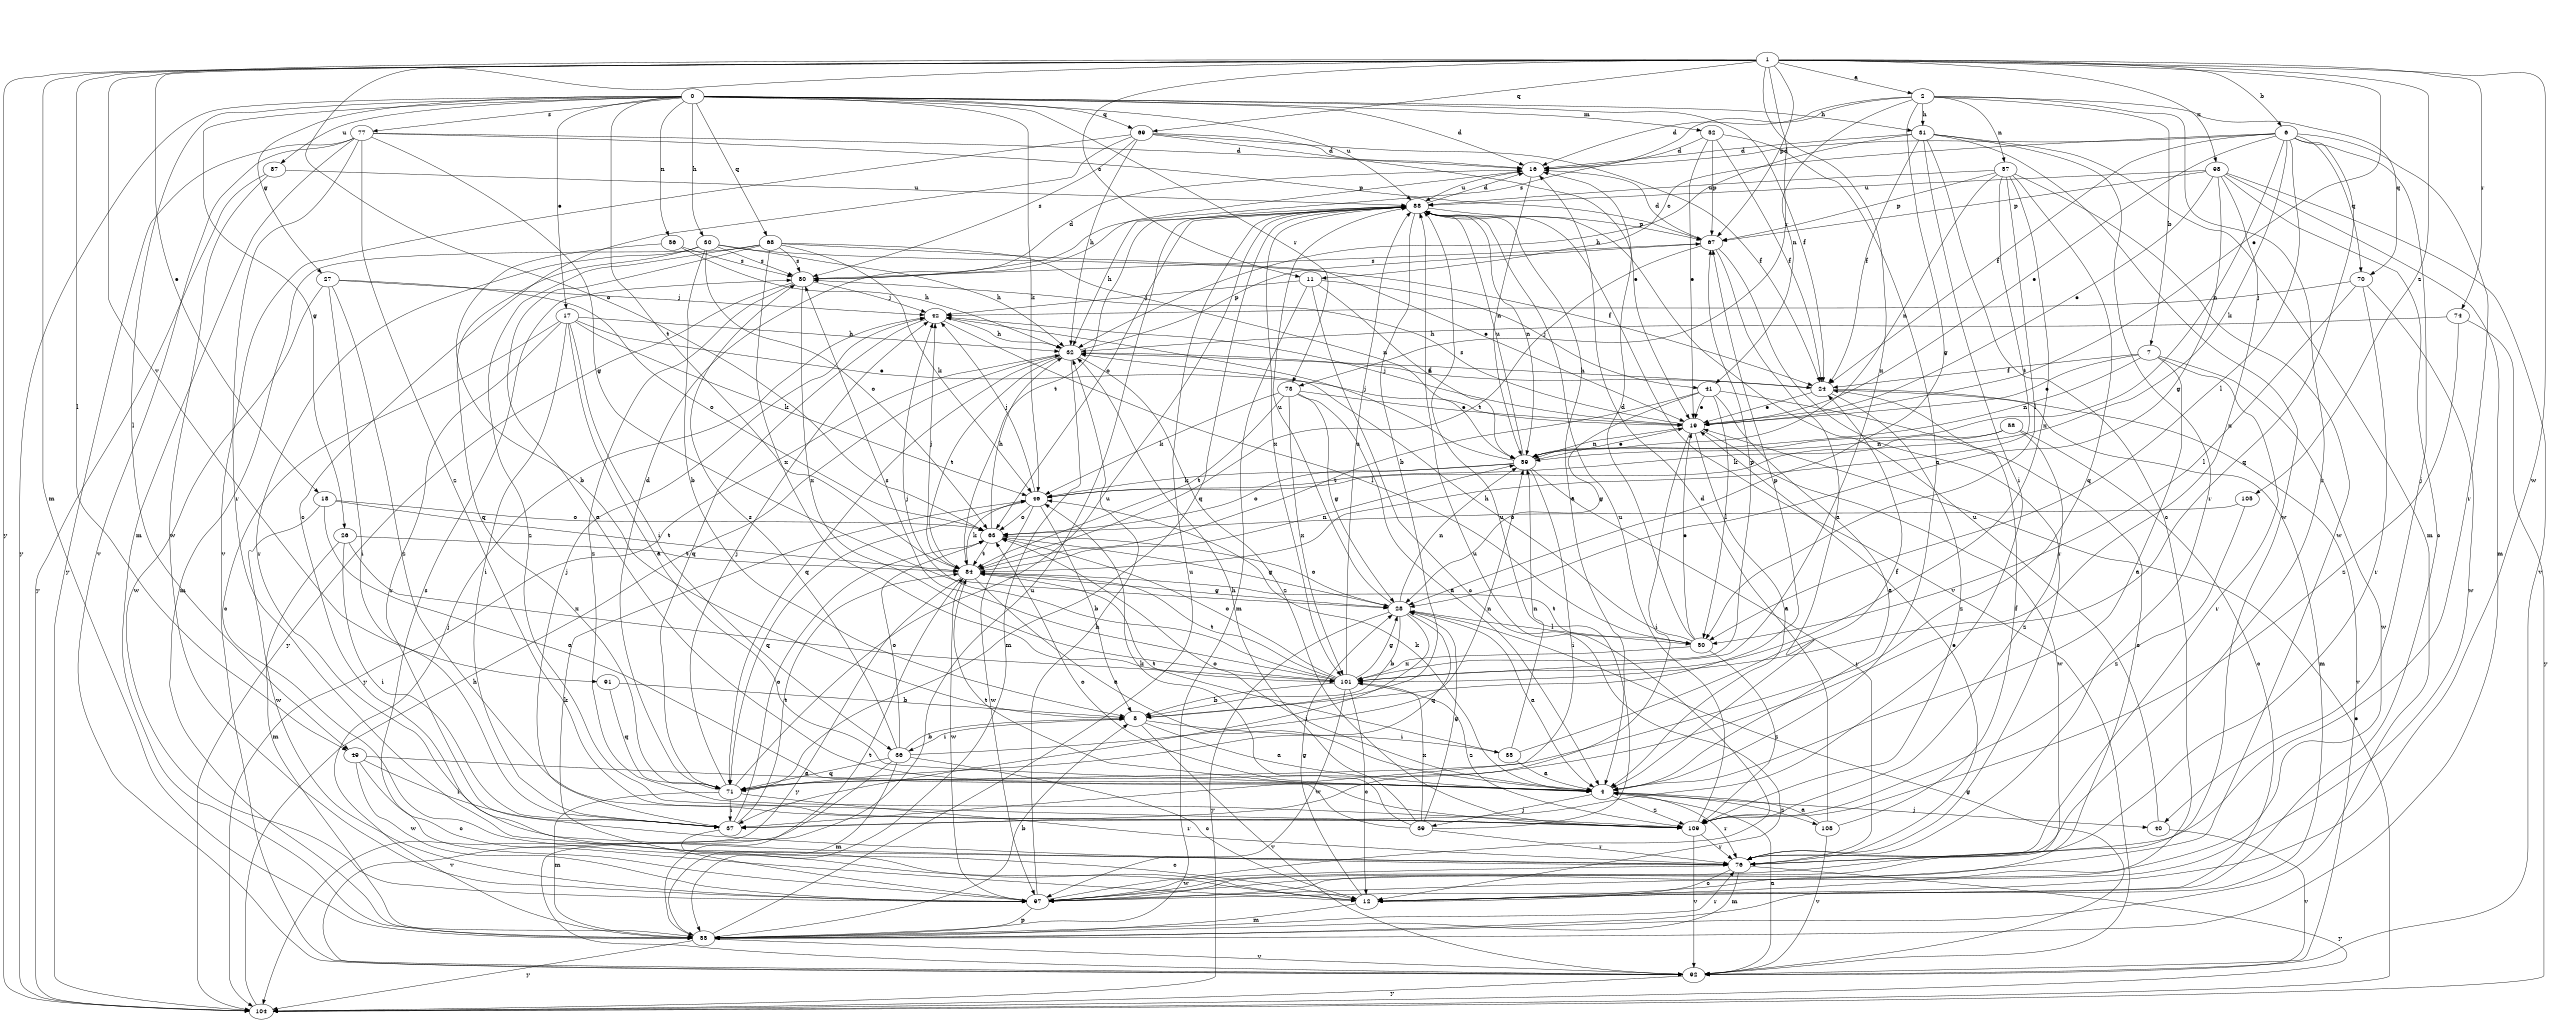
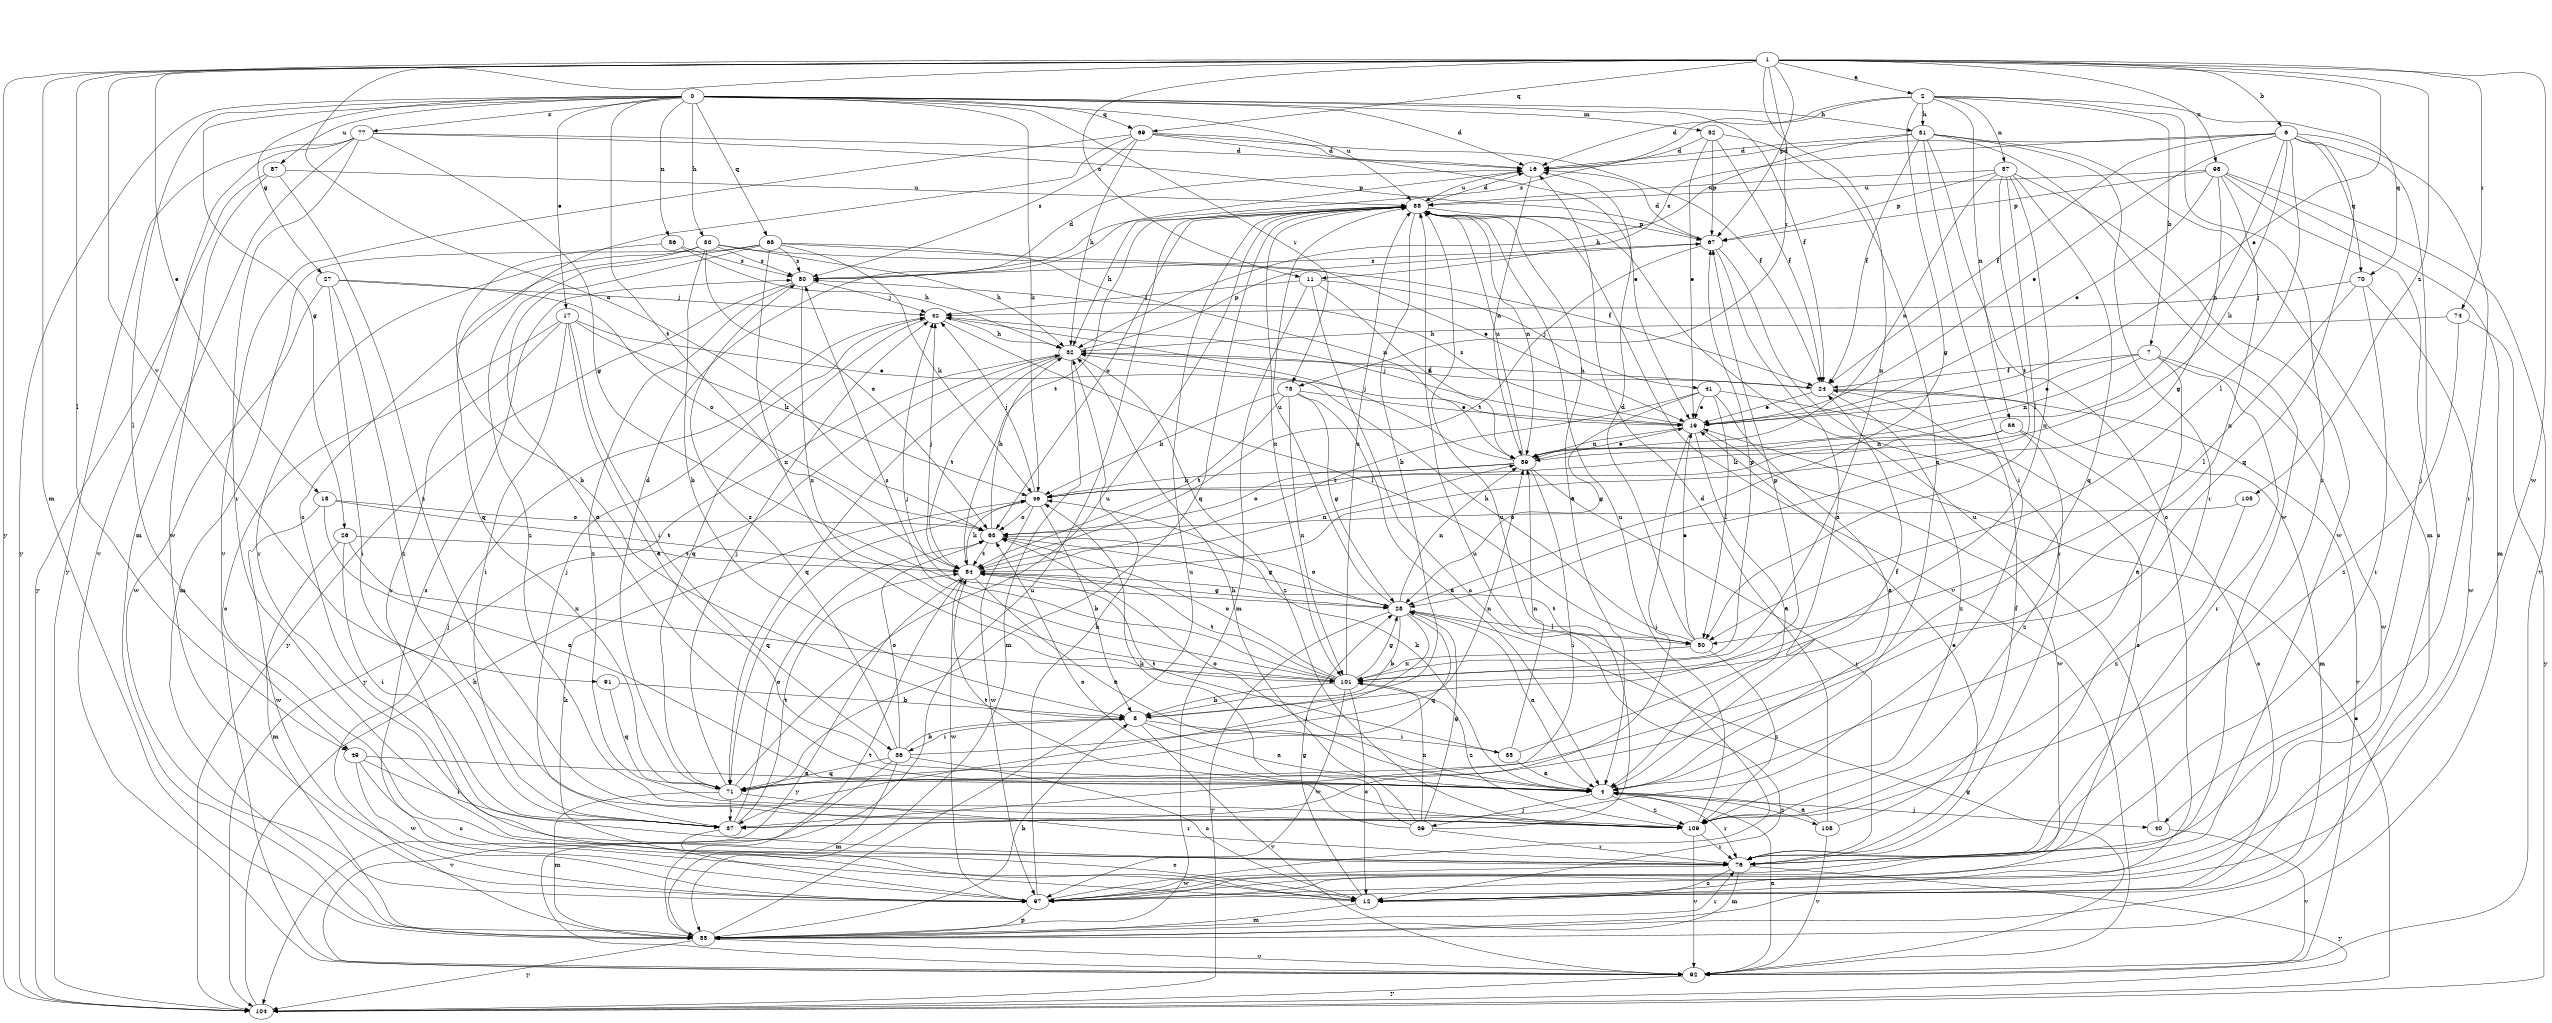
edge "2" -> "41": now "2" -> "58"
edge "17" -> "32": removed, label "h"
edge "77" -> "109": now "87" -> "109"
